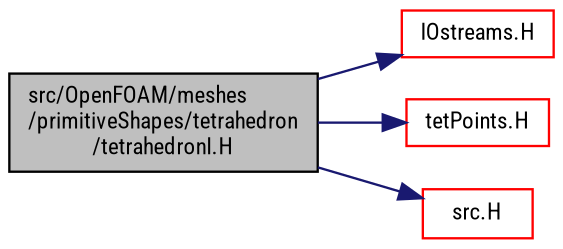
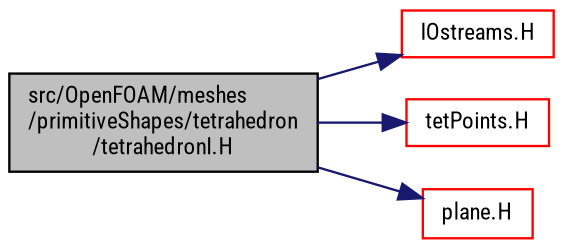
node "src.H": label "src.H" -> "plane.H"
